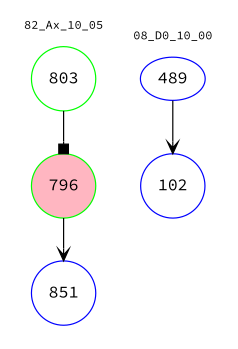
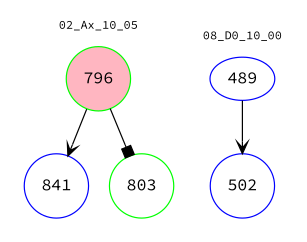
cluster "82_Ax_10_05": label "82_Ax_10_05" -> "02_Ax_10_05"
edge "803" -> "796": reversed
node "102": label "102" -> "502"
node "851": label "851" -> "841"
